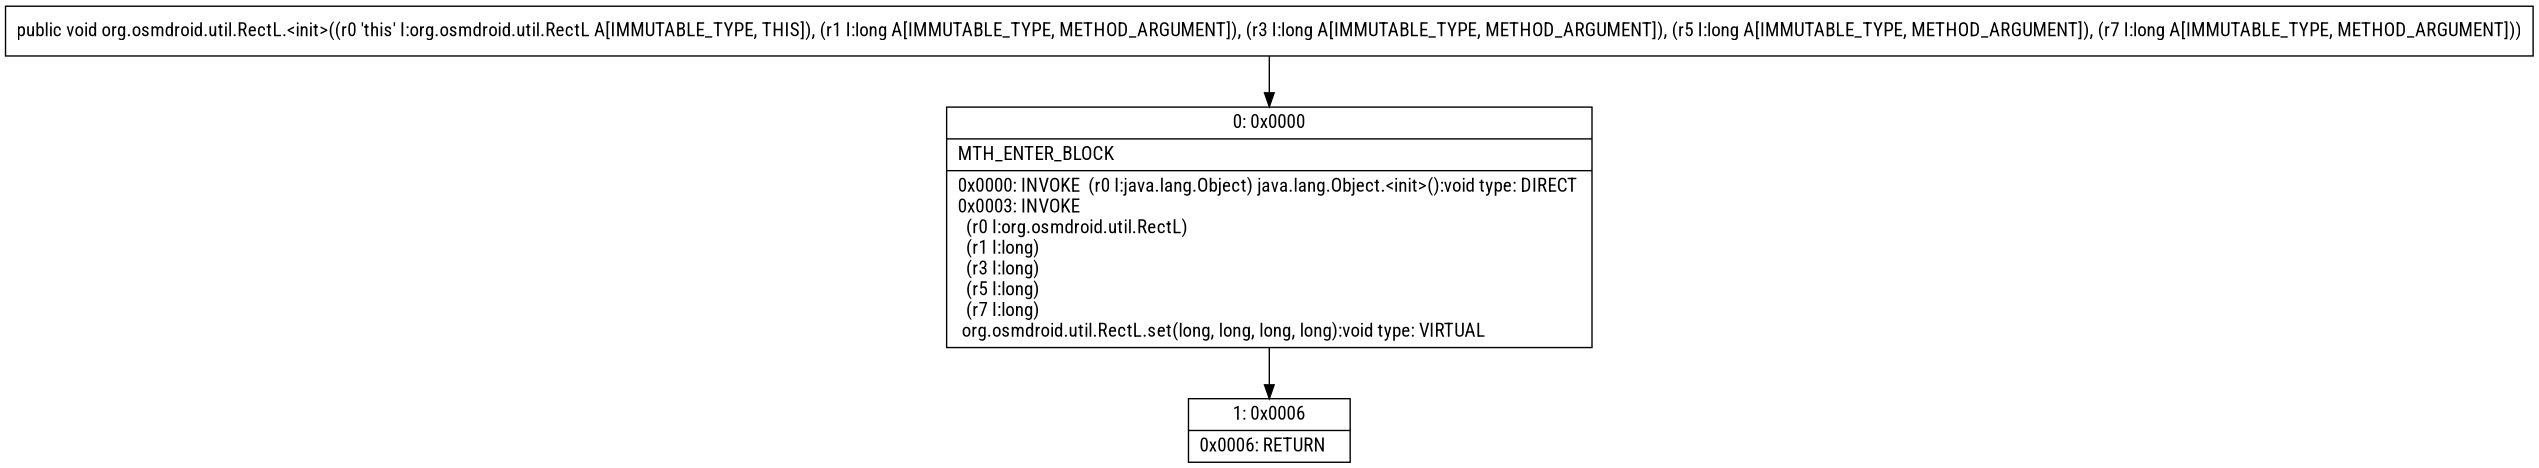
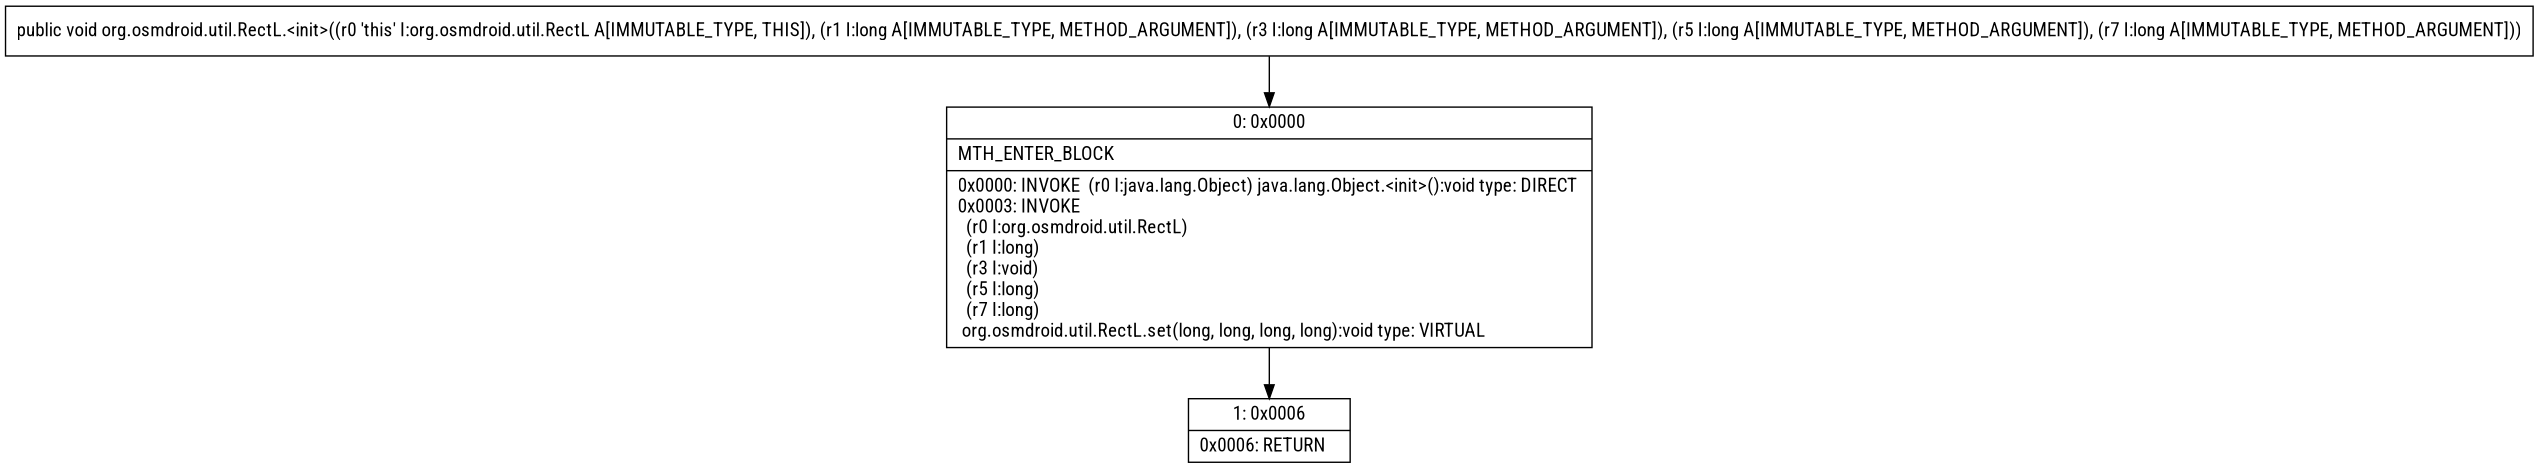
node "0: 0x0000": text "(r3 I:long)" -> "(r3 I:void)"
